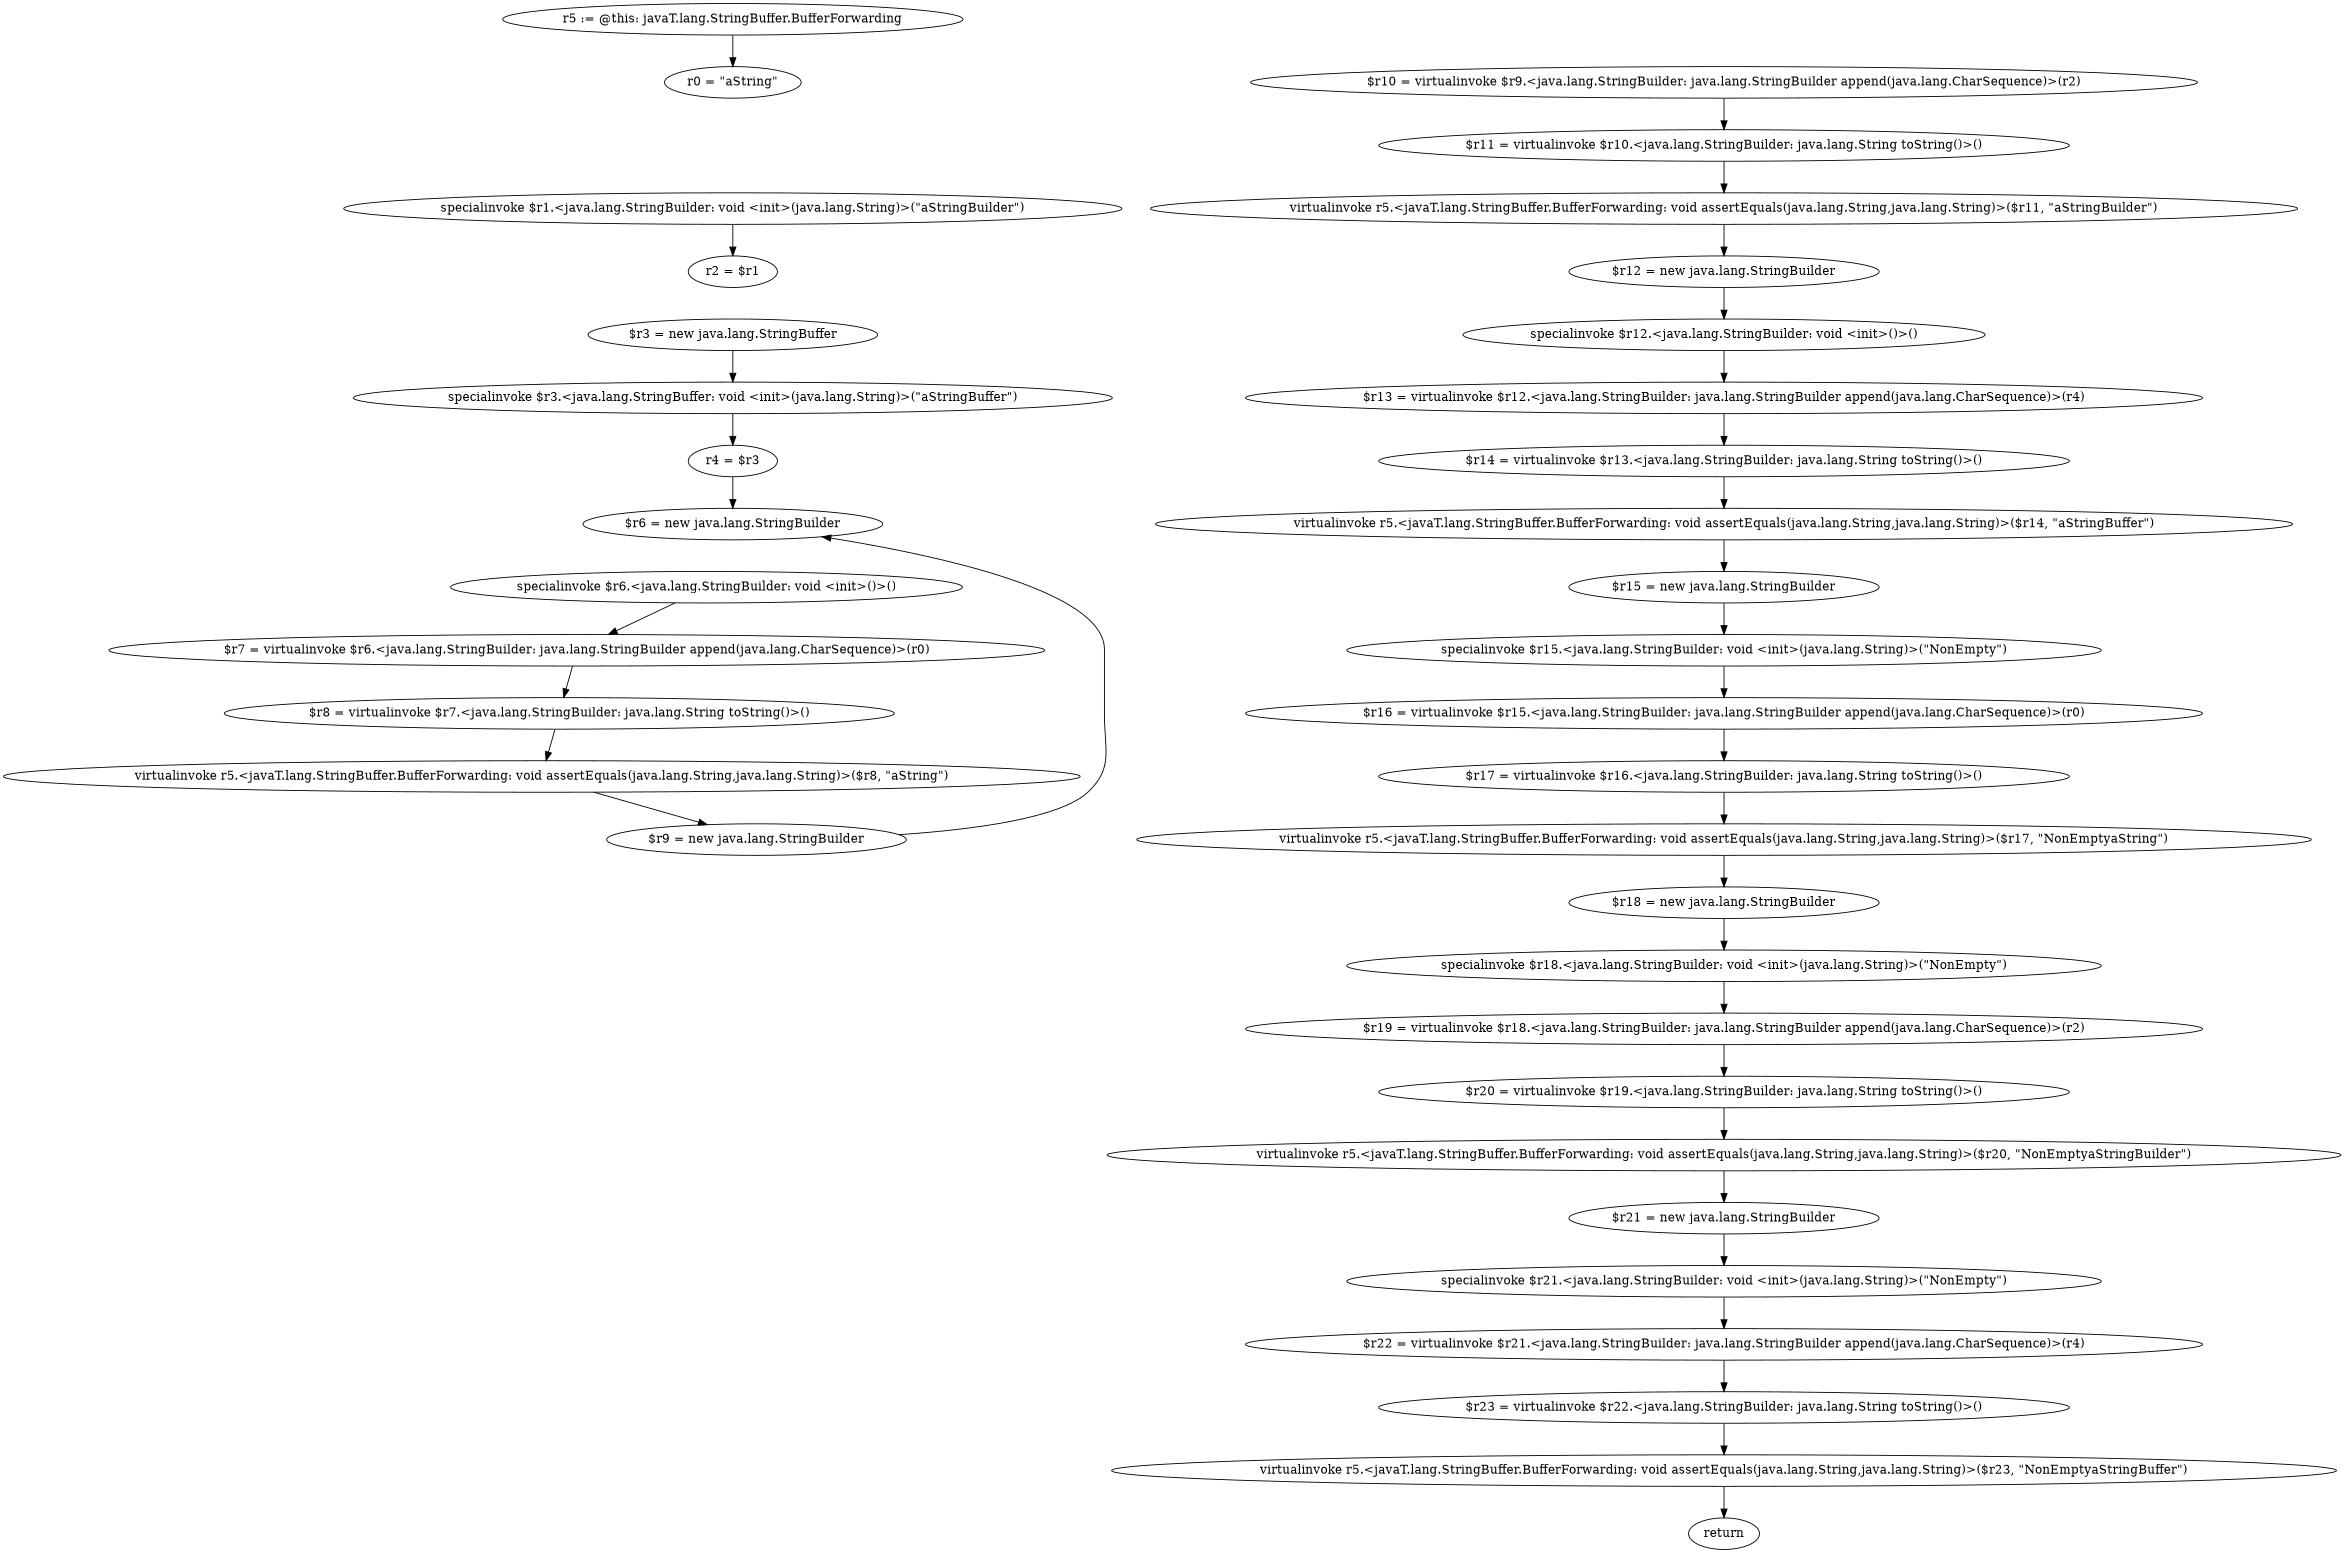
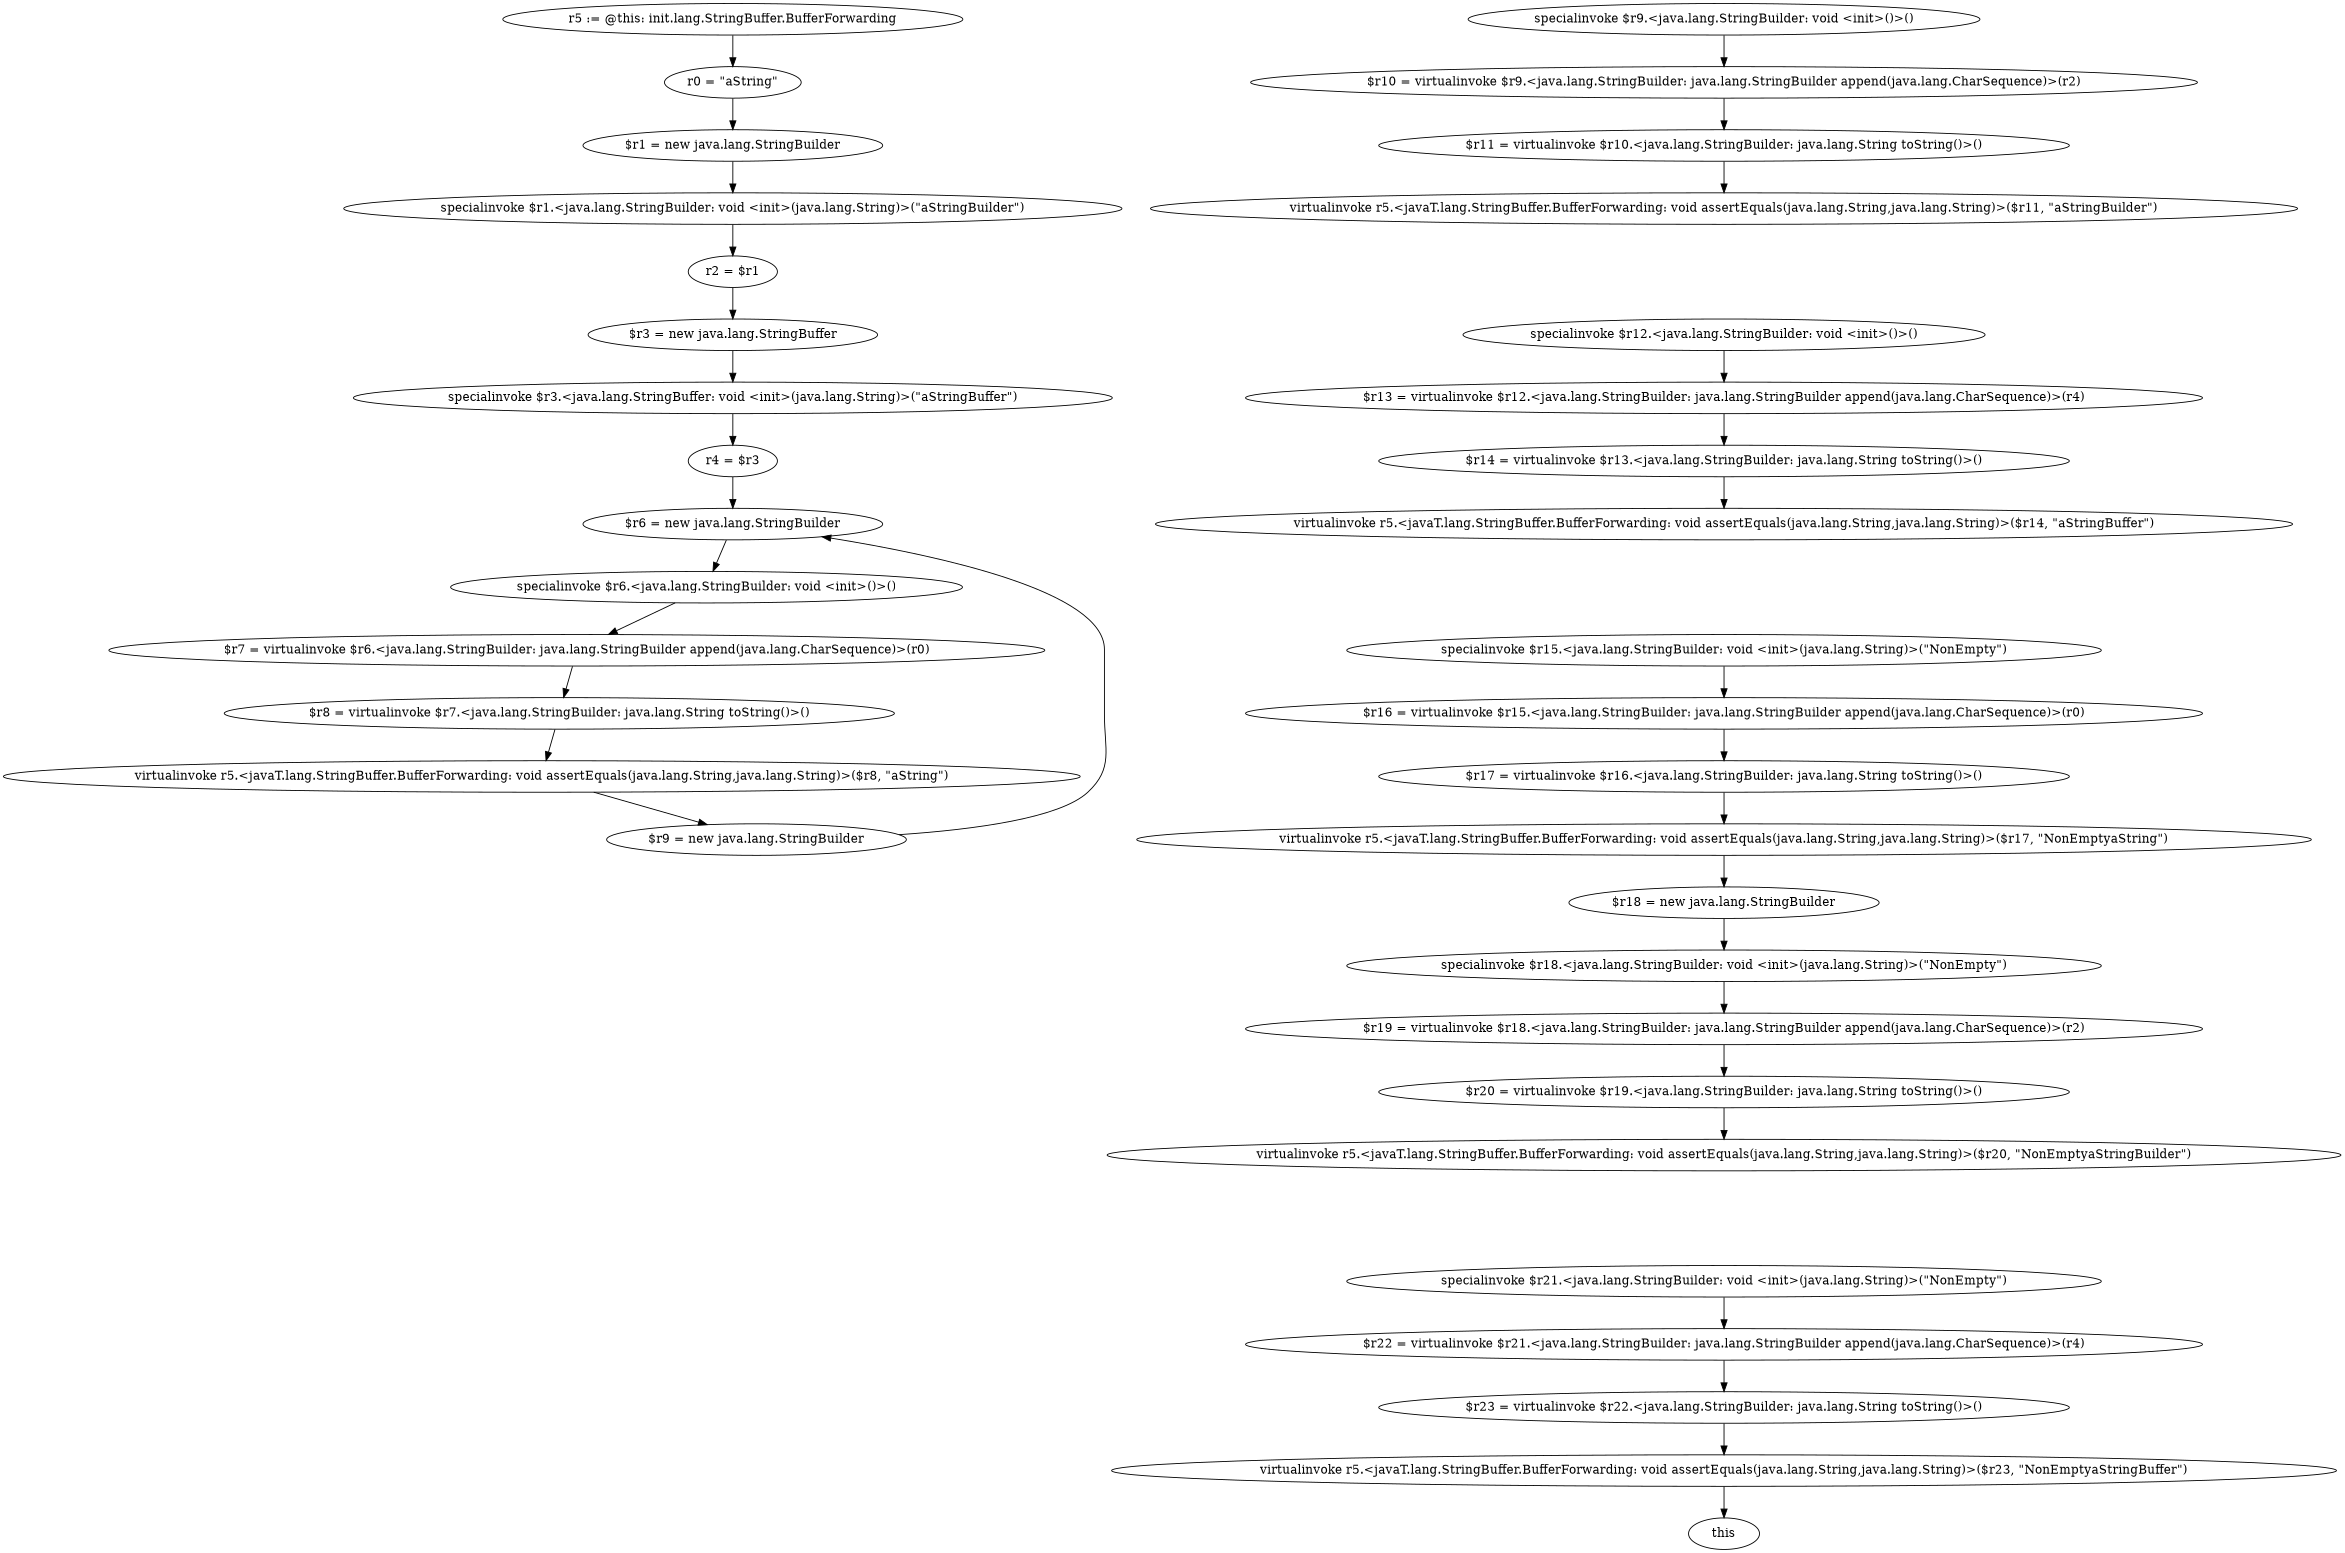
node "r5 := @this: javaT.lang.StringBuffer.BufferForwarding": label "r5 := @this: javaT.lang.StringBuffer.BufferForwarding" -> "r5 := @this: init.lang.StringBuffer.BufferForwarding"
node "specialinvoke $r9.<java.lang.StringBuilder: void <init>()>()": added
node "$r1 = new java.lang.StringBuilder": added
node "$r12 = new java.lang.StringBuilder": removed
edge "r2 = $r1" -> "$r3 = new java.lang.StringBuffer": added
edge "$r6 = new java.lang.StringBuilder" -> "specialinvoke $r6.<java.lang.StringBuilder: void <init>()>()": added
node "$r15 = new java.lang.StringBuilder": removed
node "$r21 = new java.lang.StringBuilder": removed
node "return": label "return" -> "this"
